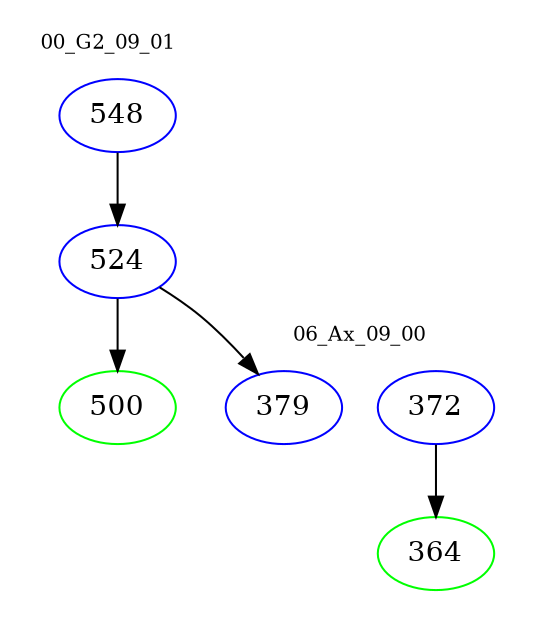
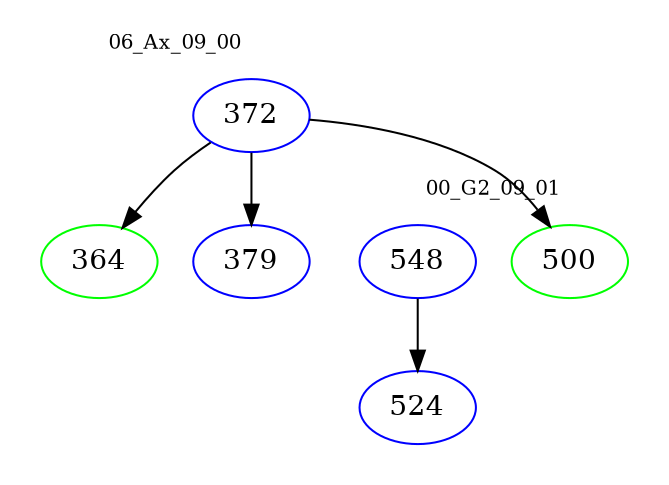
edge "524" -> "500": now "372" -> "500"
edge "524" -> "379": now "372" -> "379"
